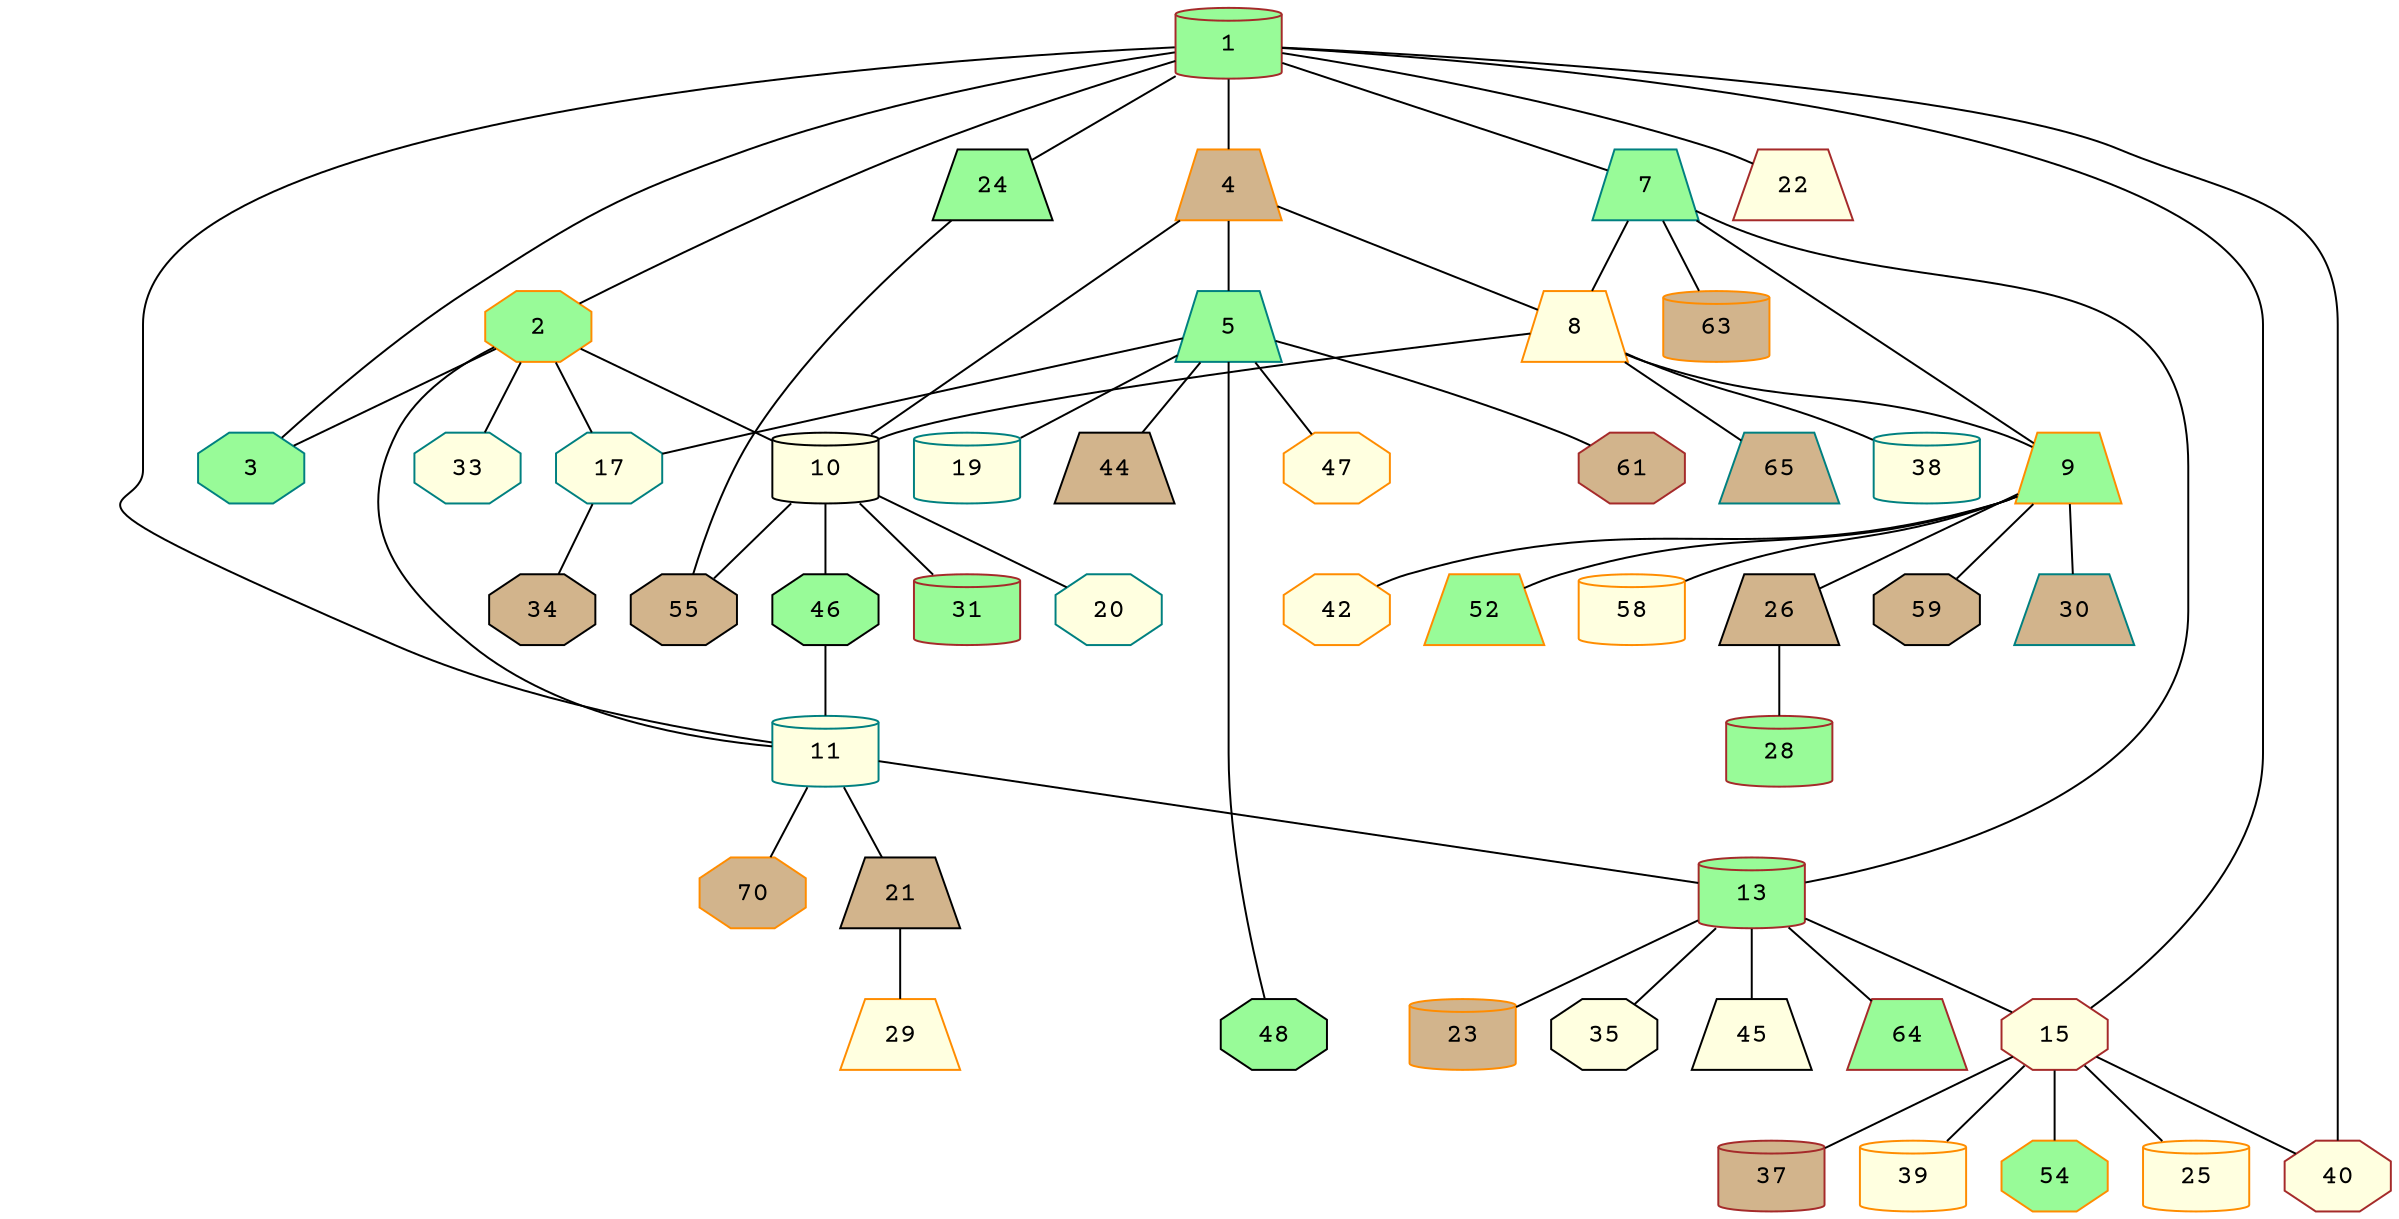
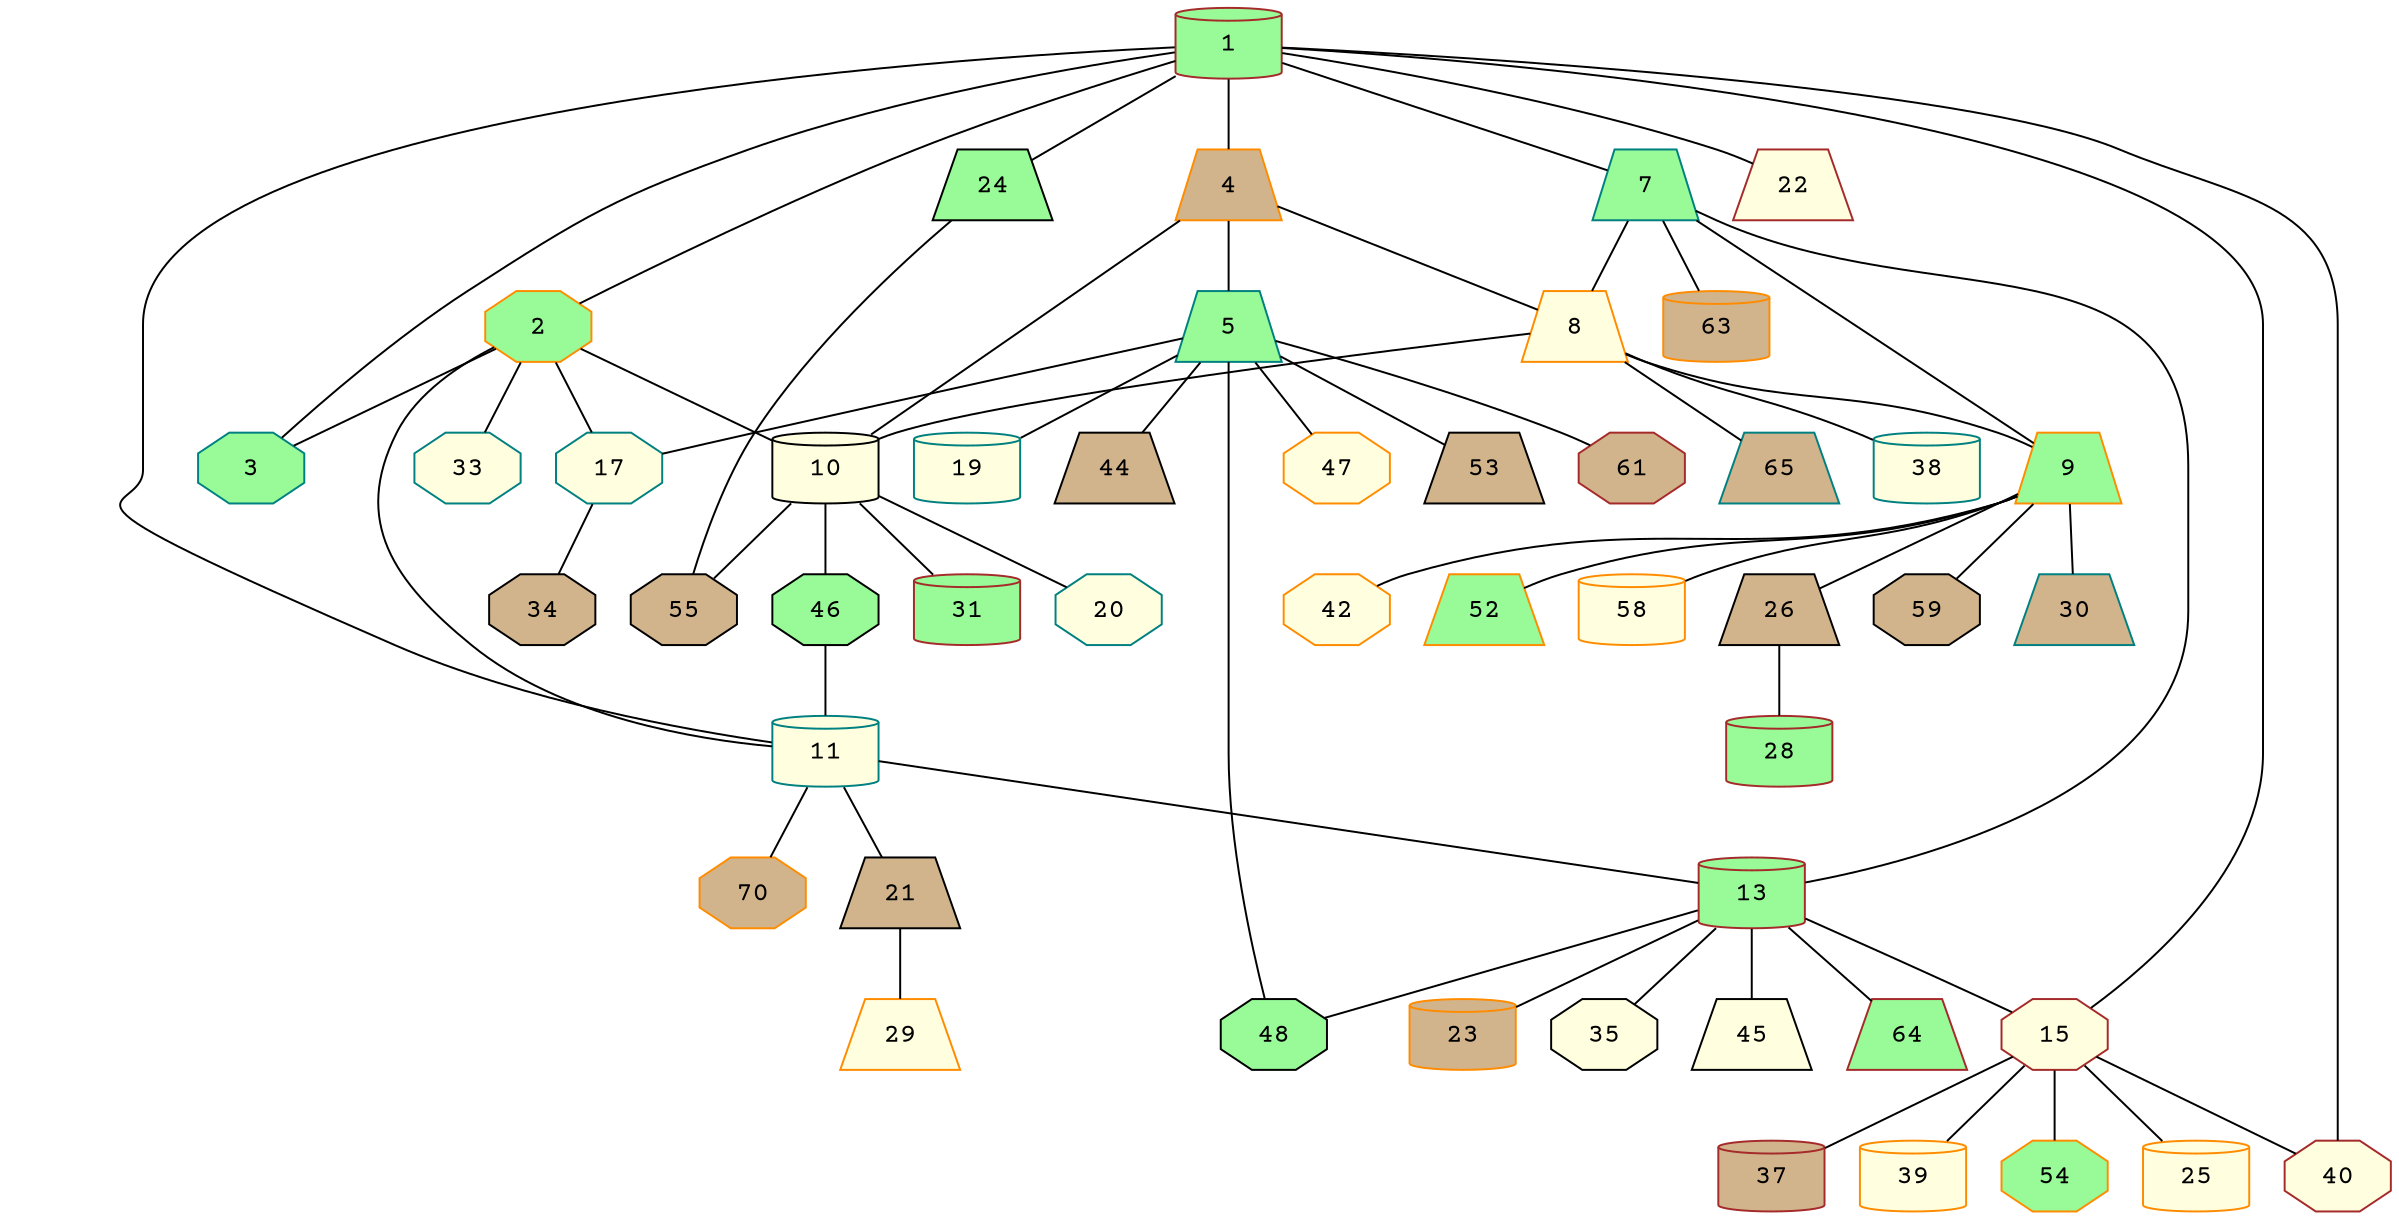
node "53": added
edge "13" -- "48": added
